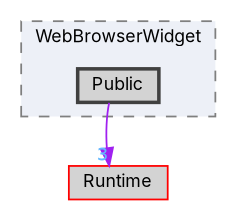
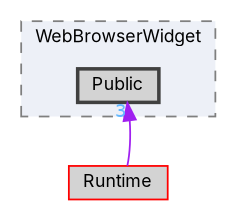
edge "Public" -> "Runtime": reversed
